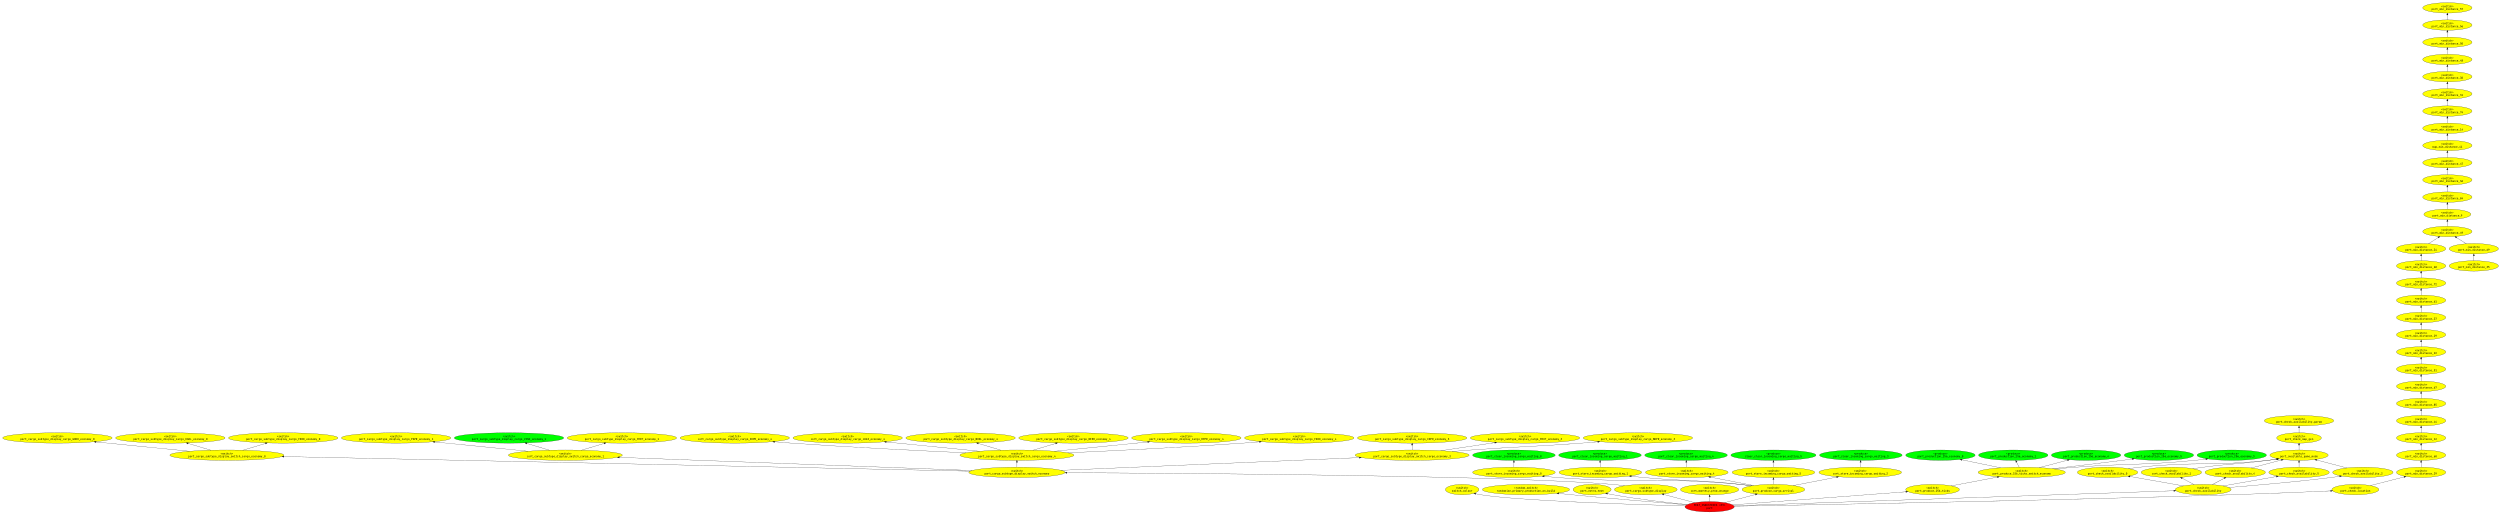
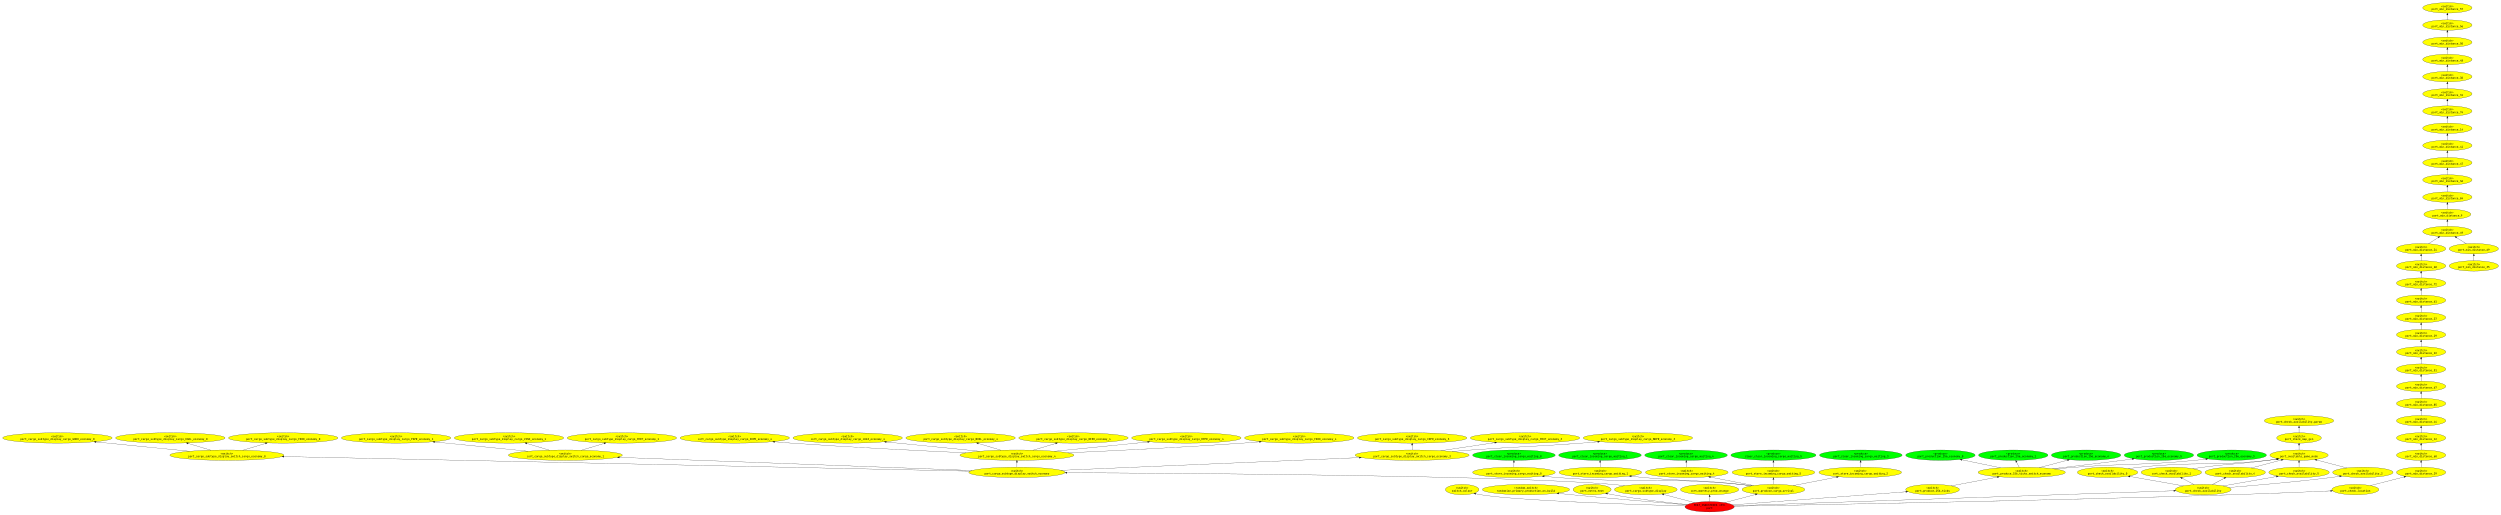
node "<switch> map_min_distance_41": label "<switch> map_min_distance_41" -> "<switch> port_min_distance_41"
node "<switch> port_cargo_subtype_display_cargo_ZINC_economy_1": fillcolor green -> yellow
